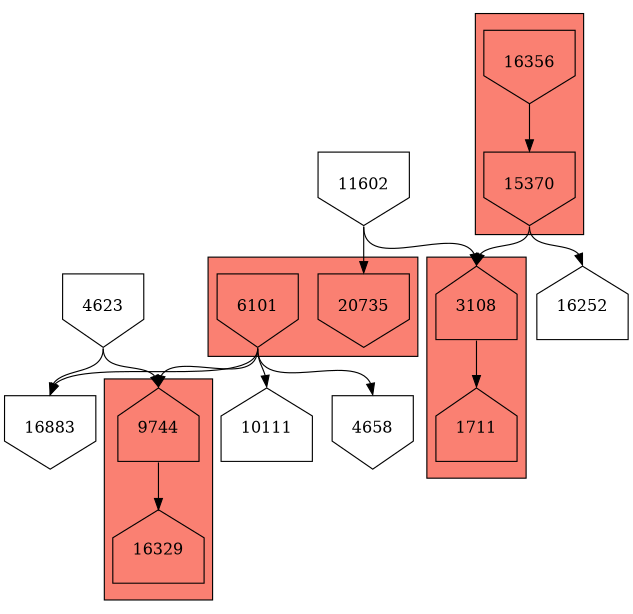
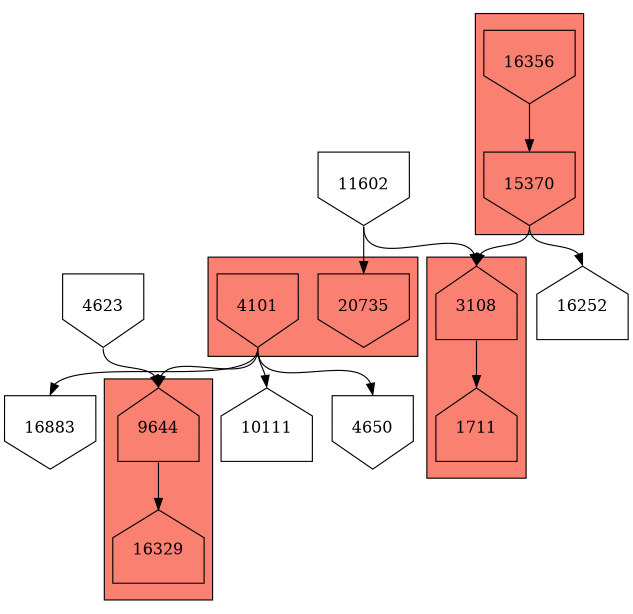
node "6101": label "6101" -> "4101"
edge "4623" -> "16883": removed
node "9744": label "9744" -> "9644"
node "4658": label "4658" -> "4650"
